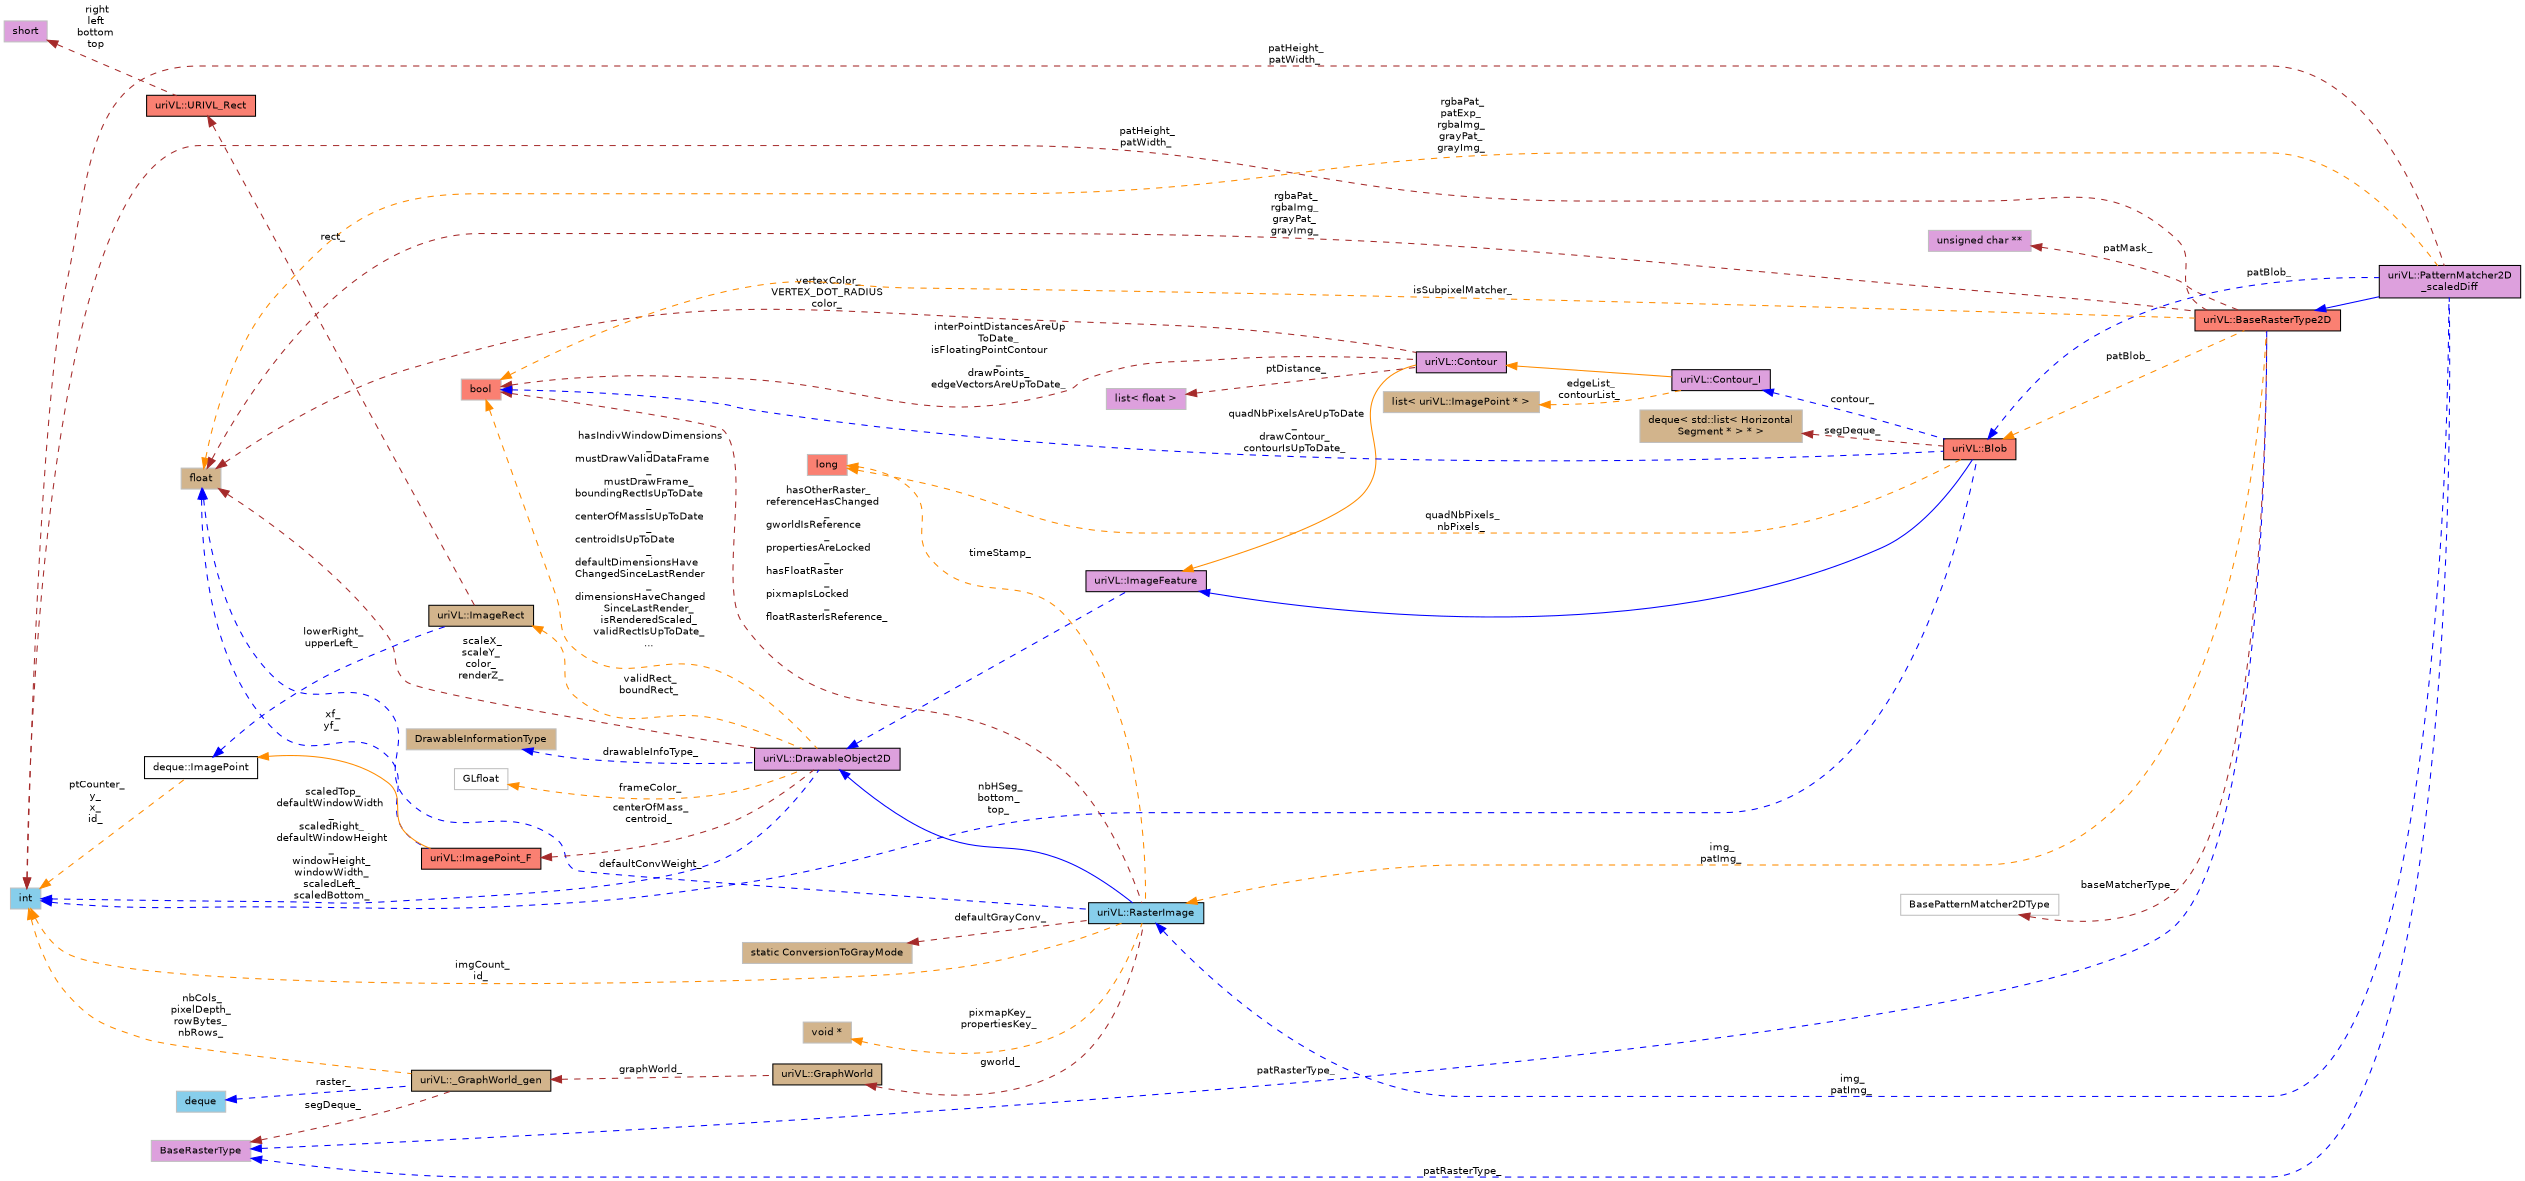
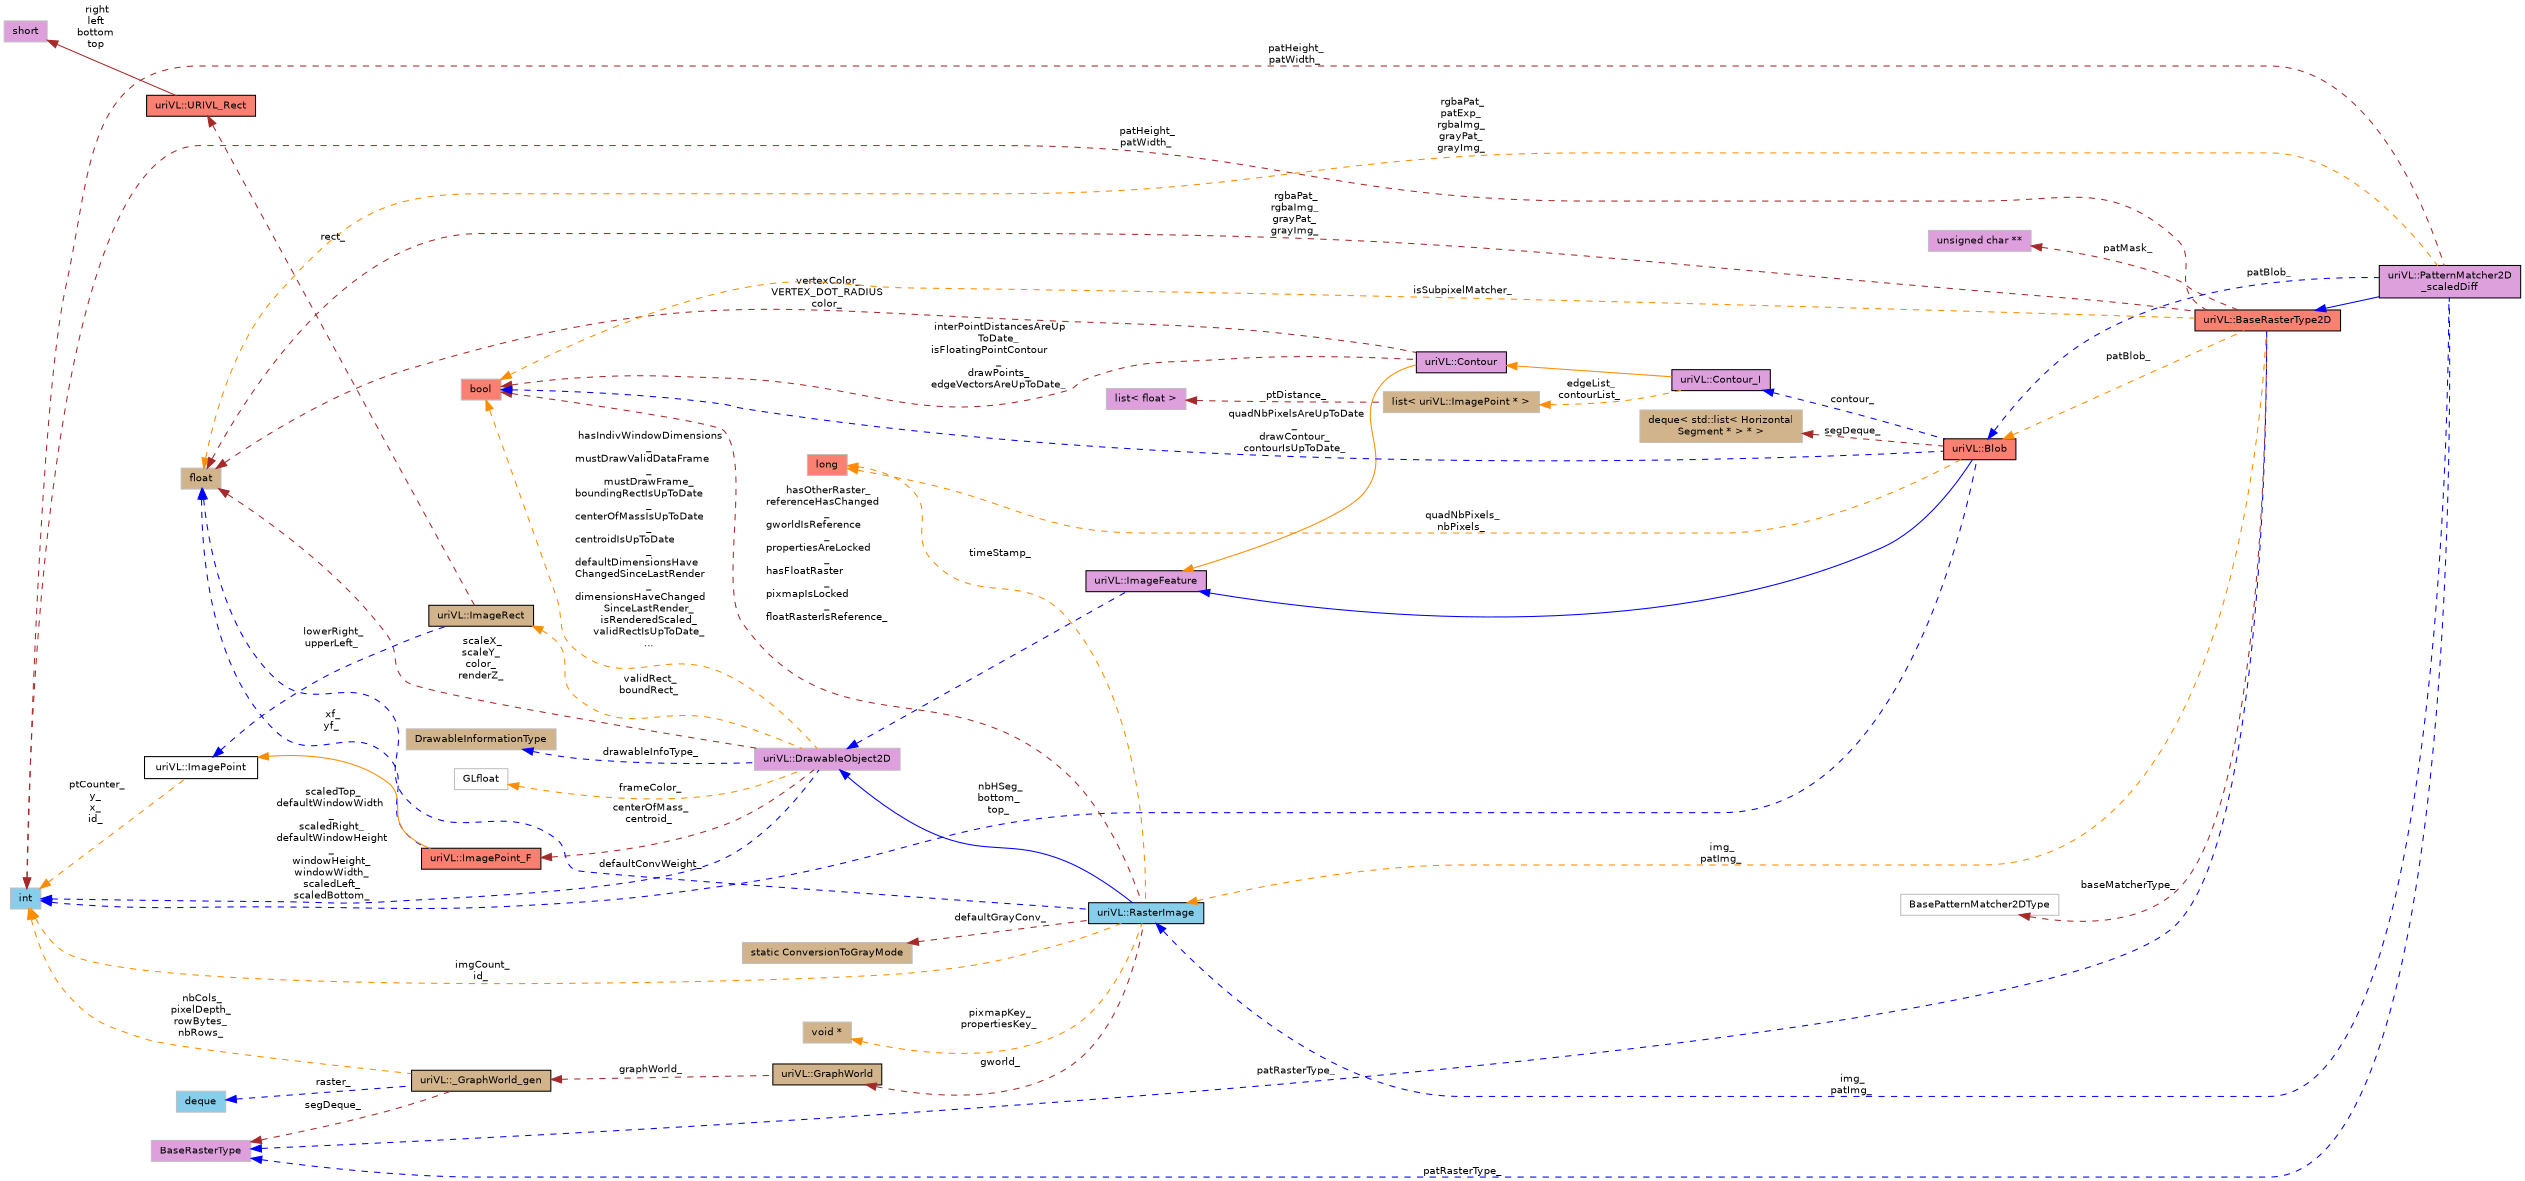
edge "uriVL::URIVL_Rect" -> "short": style dashed -> solid
edge "uriVL::Contour" -> "list< float >": now "list< uriVL::ImagePoint * >" -> "list< float >"
node "uriVL::DrawableObject2D": color black -> grey75
node "deque::ImagePoint": label "deque::ImagePoint" -> "uriVL::ImagePoint"
